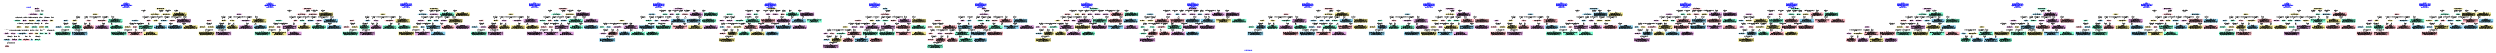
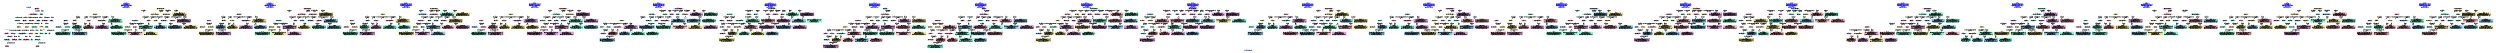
node "object_uri": fillcolor khaki -> skyblue
node "Artwork_Title": label "Artwork_Title" -> "Time_Title"
node "birth_date": added
